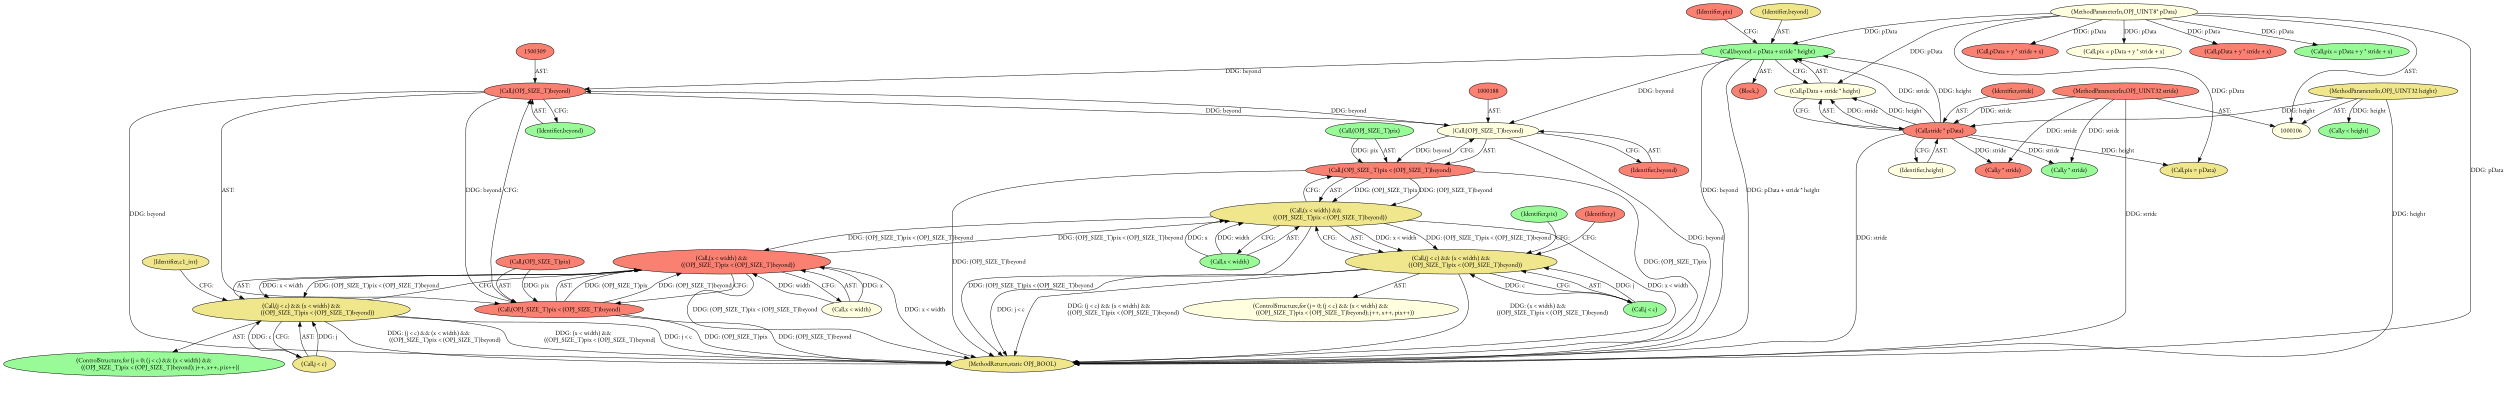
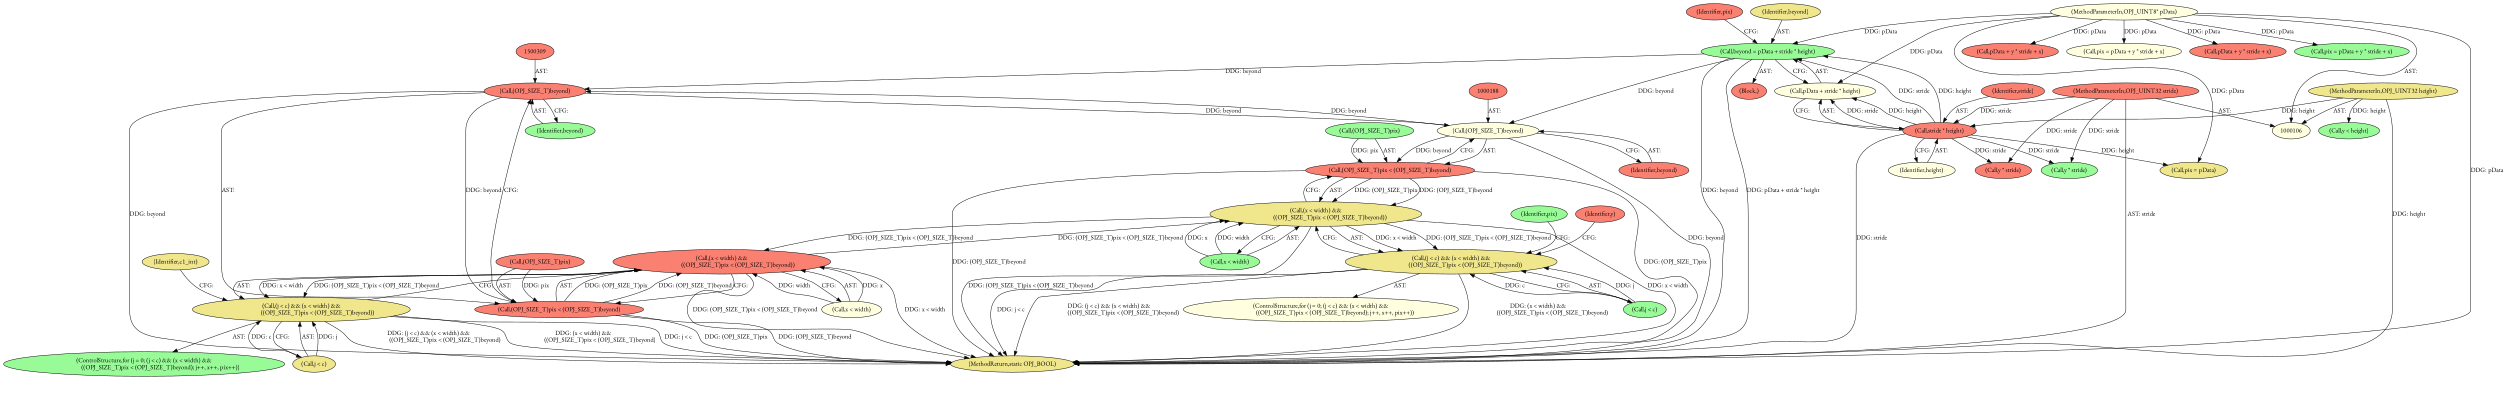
node "(Call,stride * pData)": label "(Call,stride * pData)" -> "(Call,stride * height)"
edge "(MethodParameterIn,OPJ_UINT32 stride)" -> "(MethodReturn,static OPJ_BOOL)": label "DDG: stride" -> "AST: stride"
